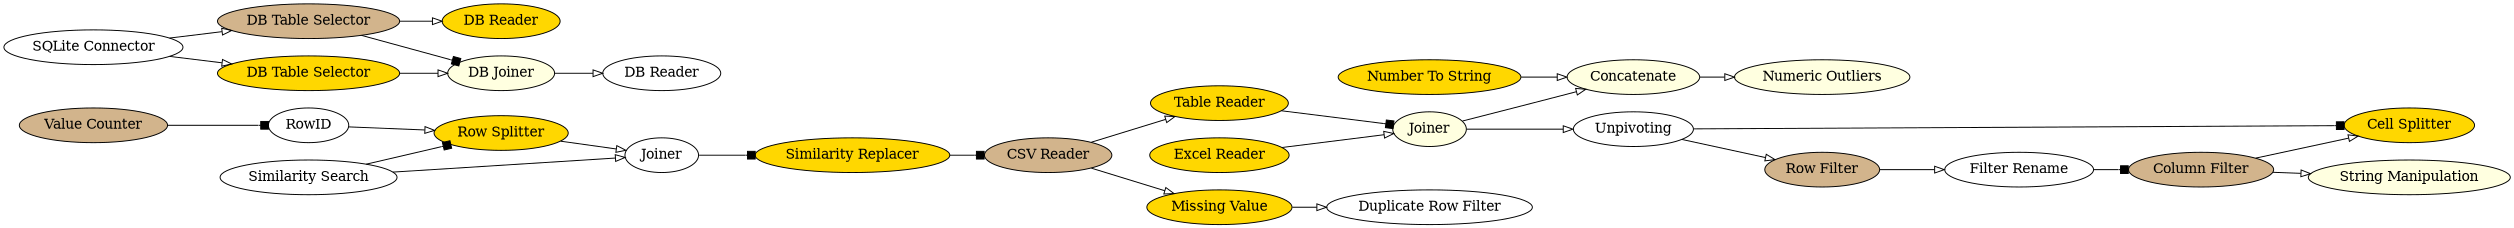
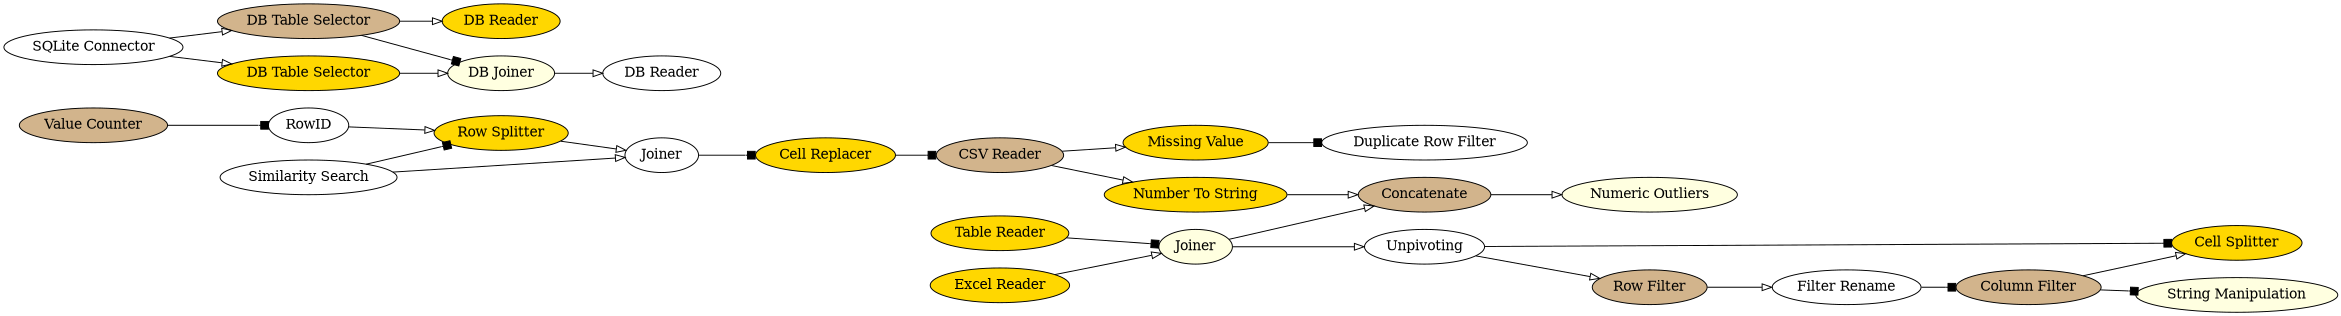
node "Concatenate": fillcolor lightyellow -> tan
edge "CSV Reader" -> "Table Reader": now "CSV Reader" -> "Number To String"
node "Similarity Replacer": label "Similarity Replacer" -> "Cell Replacer"
edge "Column Filter" -> "String Manipulation": arrowhead onormal -> box
edge "Missing Value" -> "Duplicate Row Filter": arrowhead onormal -> box
